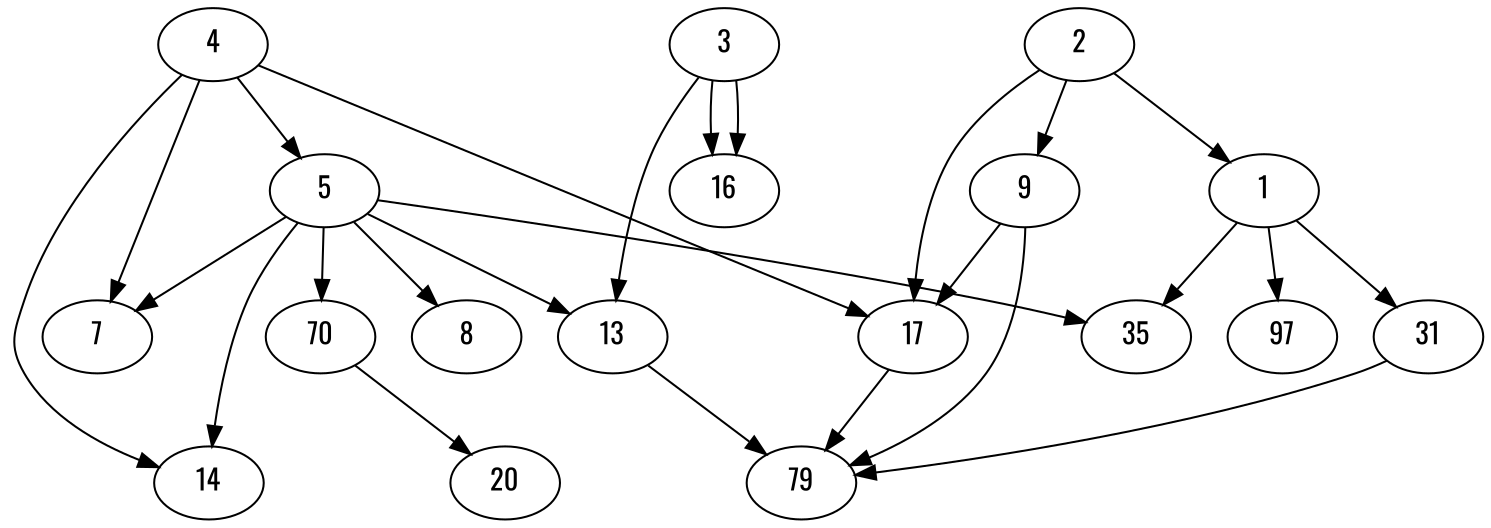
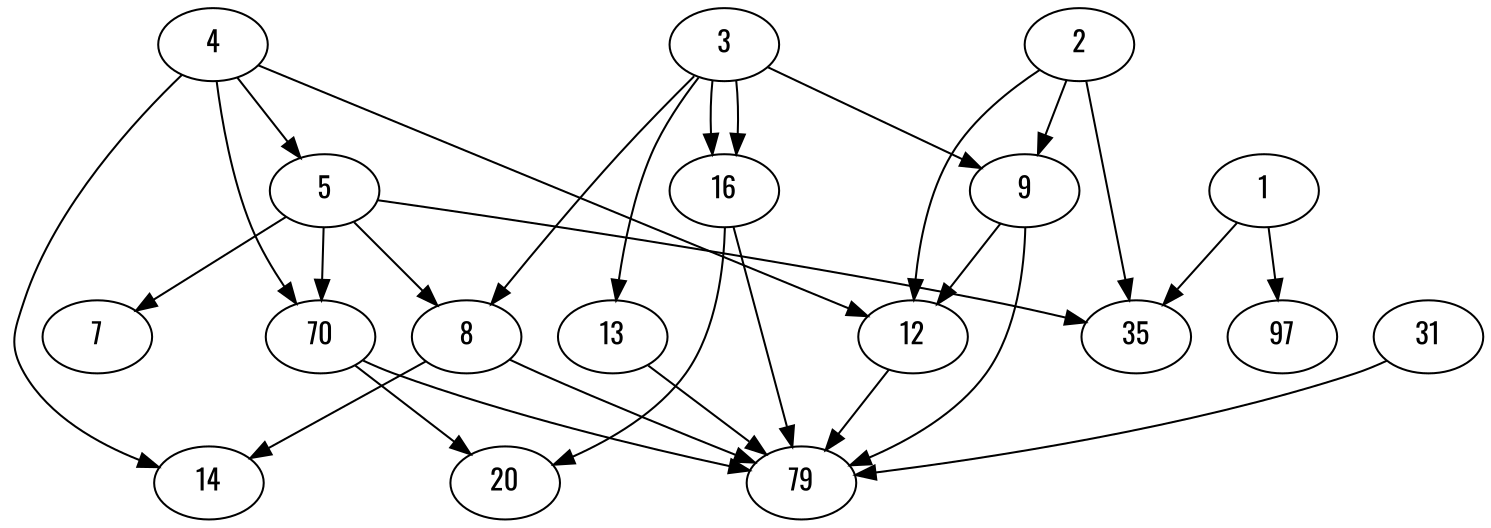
edge "2" -> "1": now "2" -> "35"
edge "3" -> "9": added
edge "3" -> "8": added
edge "4" -> "7": now "4" -> "70"
edge "1" -> "31": removed
edge "5" -> "13": removed
edge "5" -> "14": now "8" -> "14"
edge "16" -> "79": added
node "17": label "17" -> "12"
edge "16" -> "20": added
edge "8" -> "79": added
edge "70" -> "79": added
